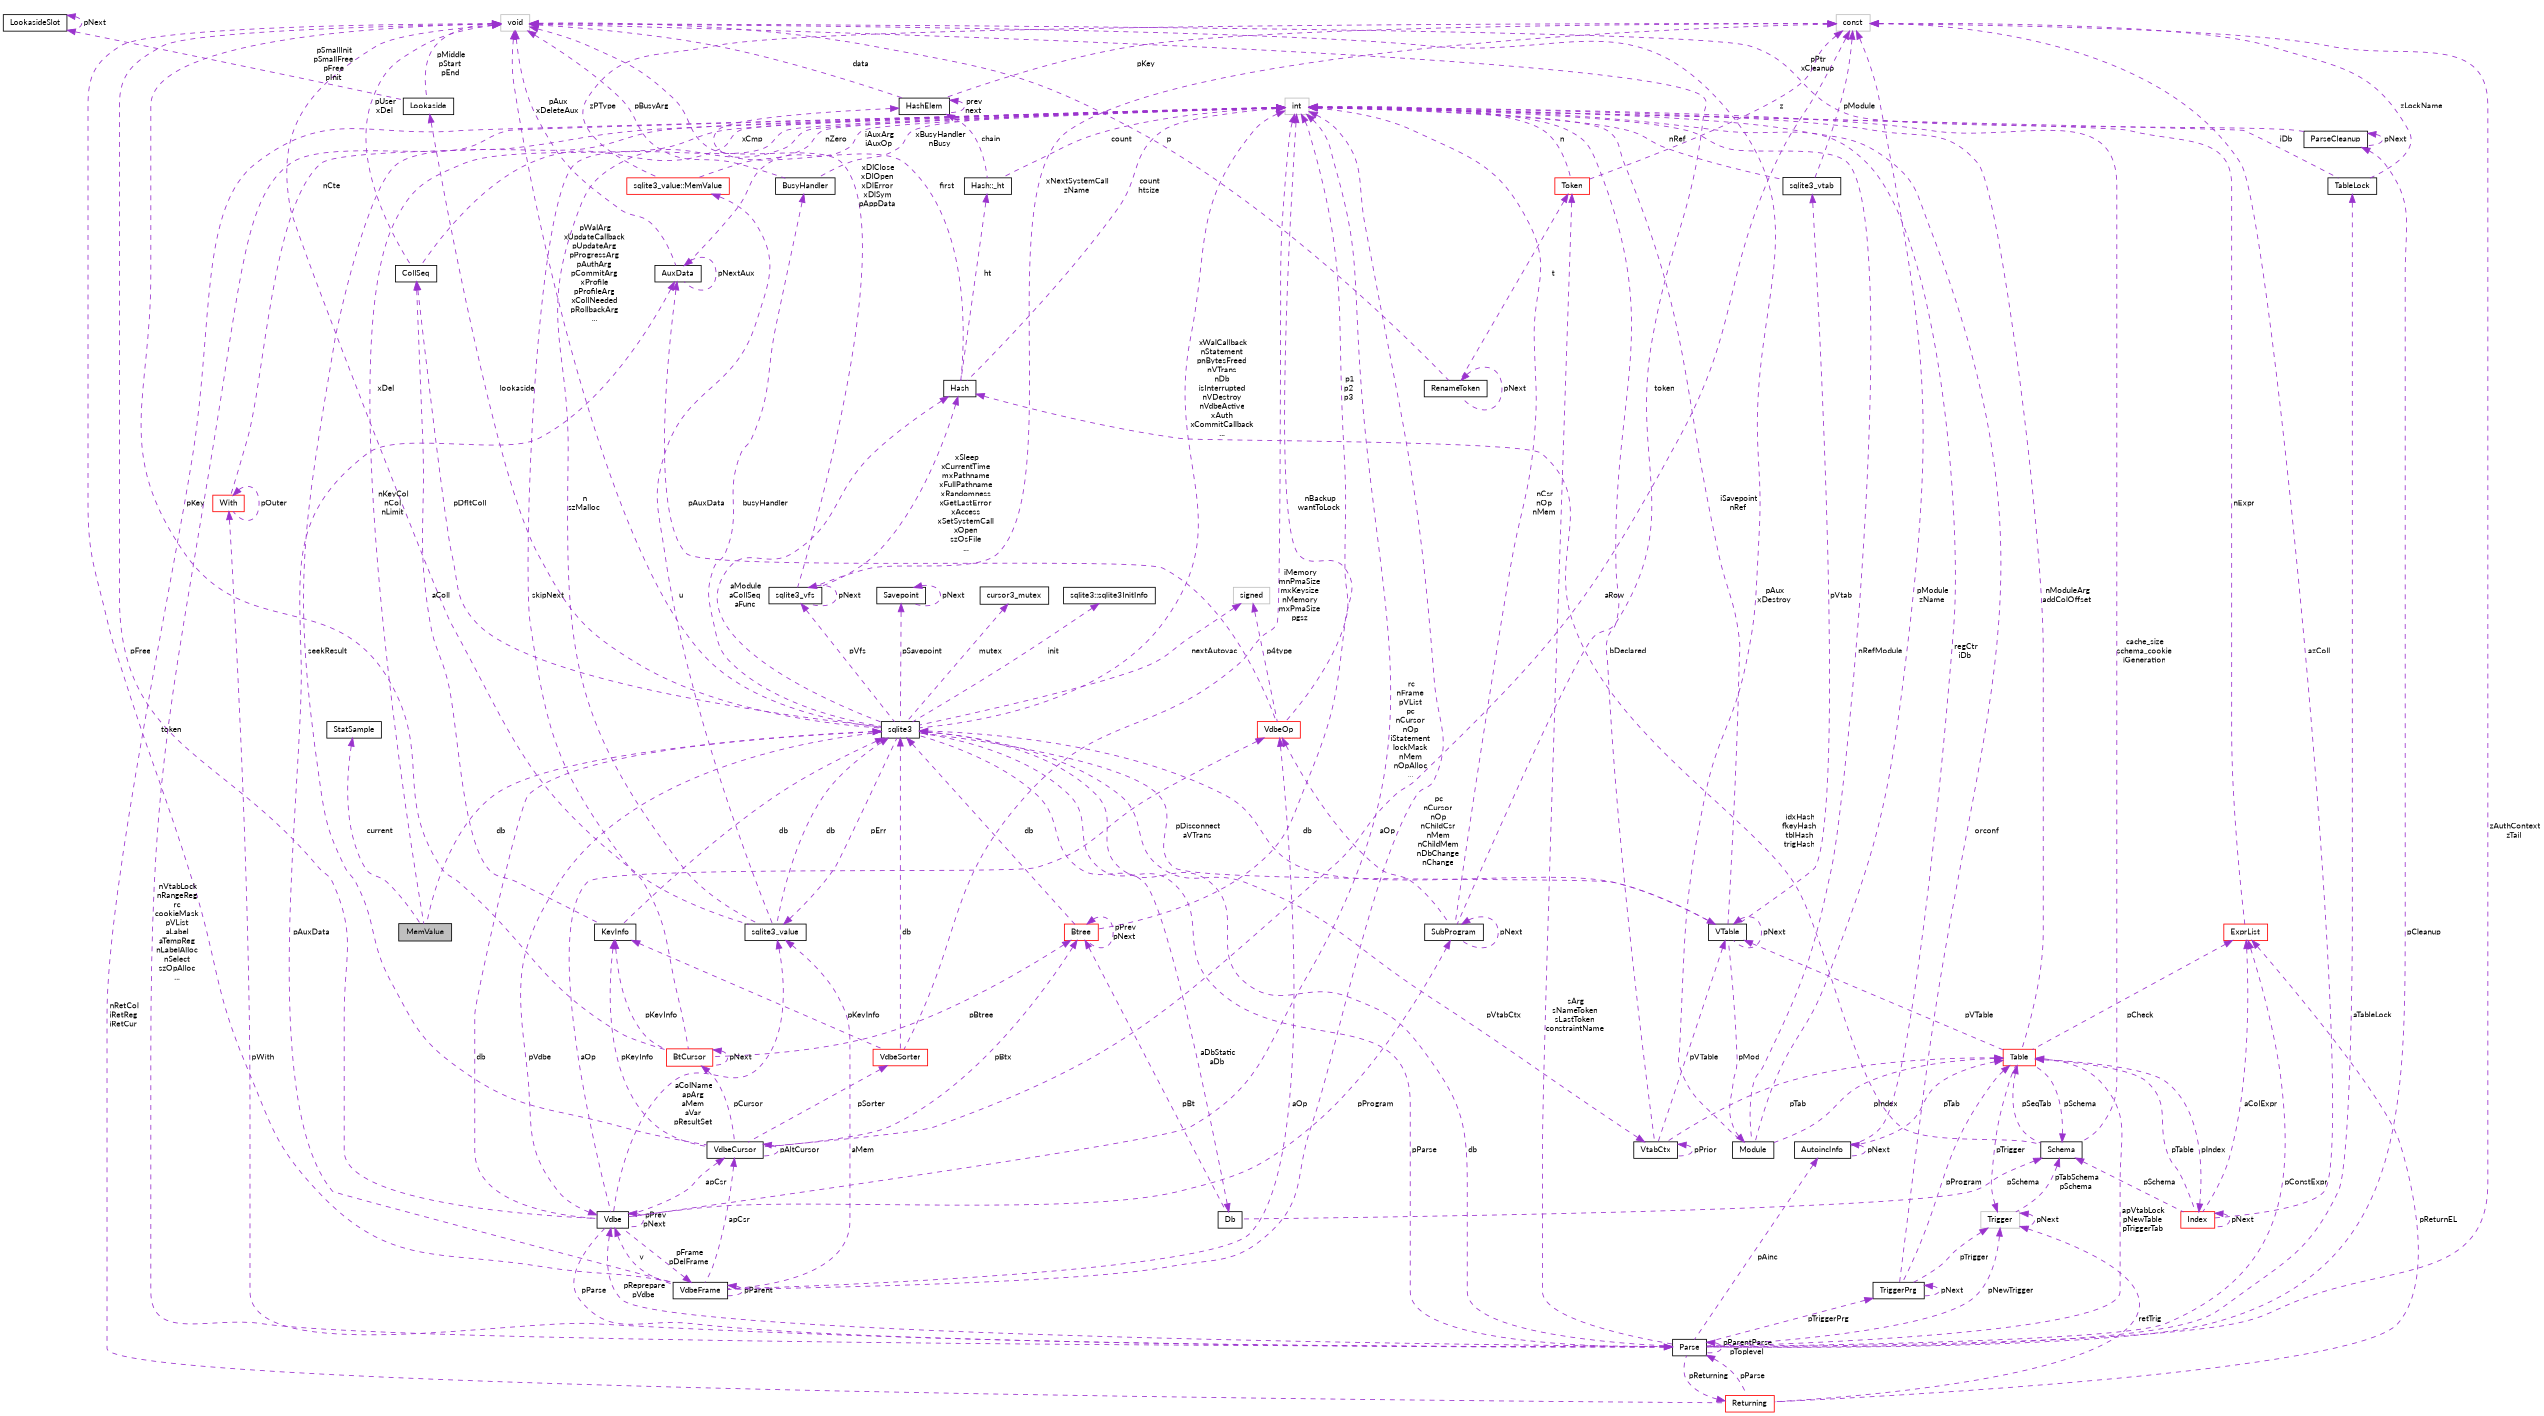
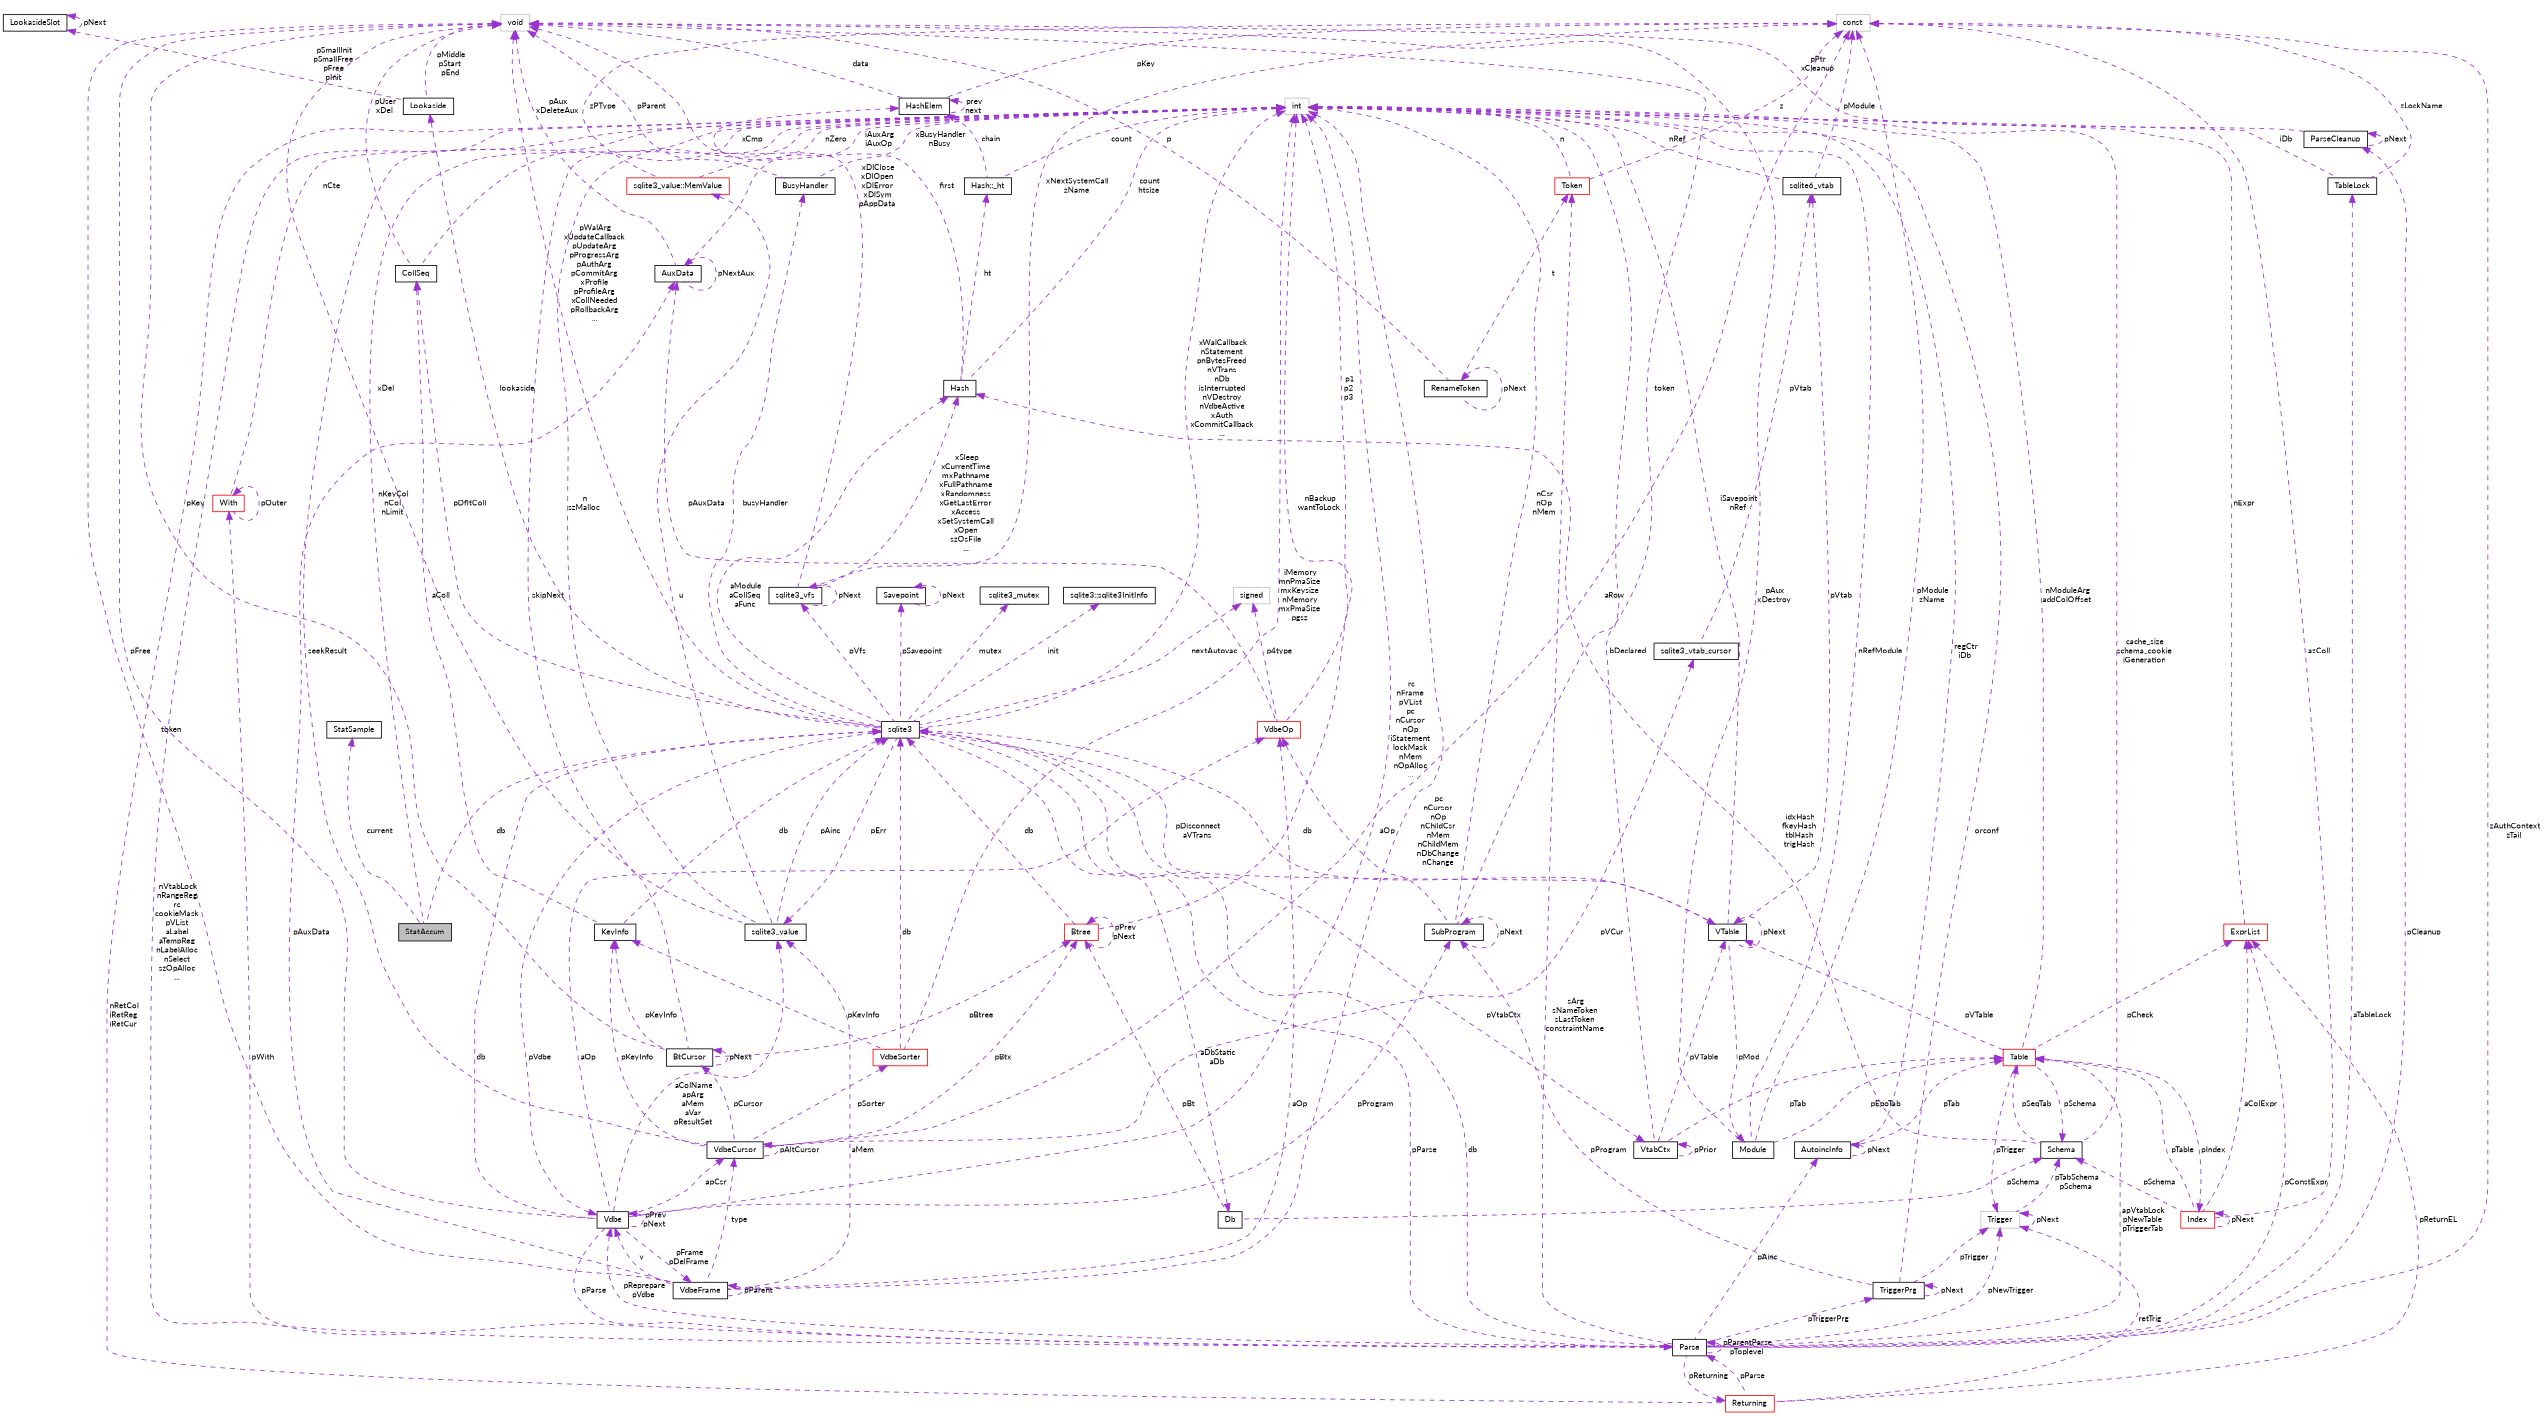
edge "BusyHandler" -> "void": label " pBusyArg" -> " pParent"
node "sqlite3_vtab": label "sqlite3_vtab" -> "sqlite6_vtab"
node "cursor3_mutex": label "cursor3_mutex" -> "sqlite3_mutex"
node "sqlite3_vtab_cursor": added
edge "sqlite3_value" -> "sqlite3": label " db" -> " pAinc"
node "MemValue": label "MemValue" -> "StatAccum"
node "BtCursor": color red -> black
edge "Module" -> "Table": label " pIndex" -> " pEpoTab"
edge "TriggerPrg" -> "Table": now "TriggerPrg" -> "SubProgram"
edge "VdbeFrame" -> "VdbeCursor": label " apCsr" -> " type"
